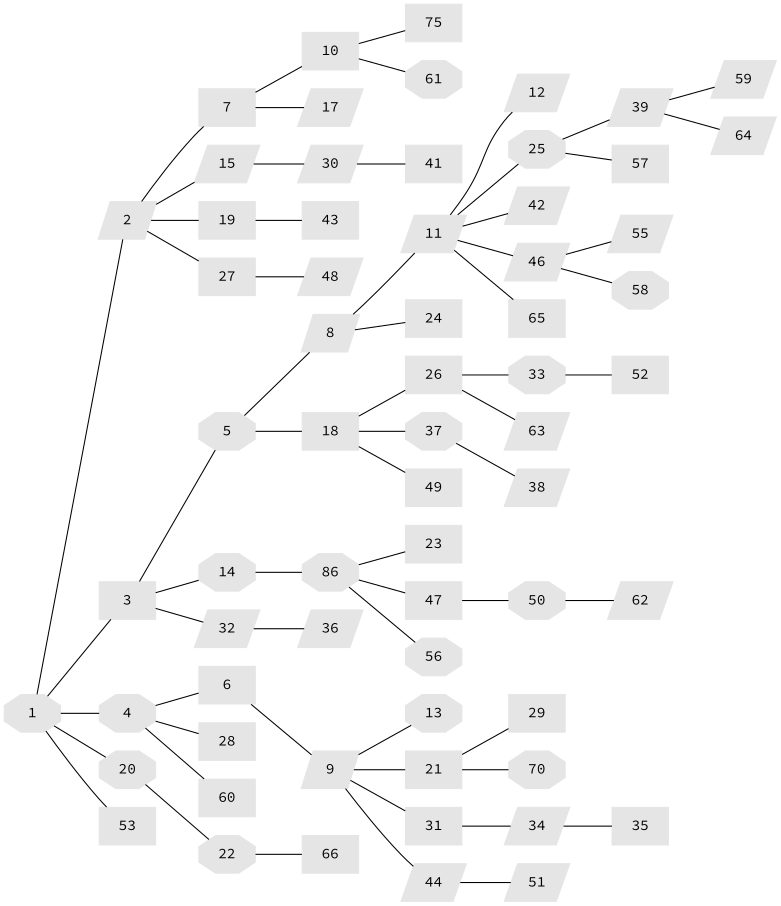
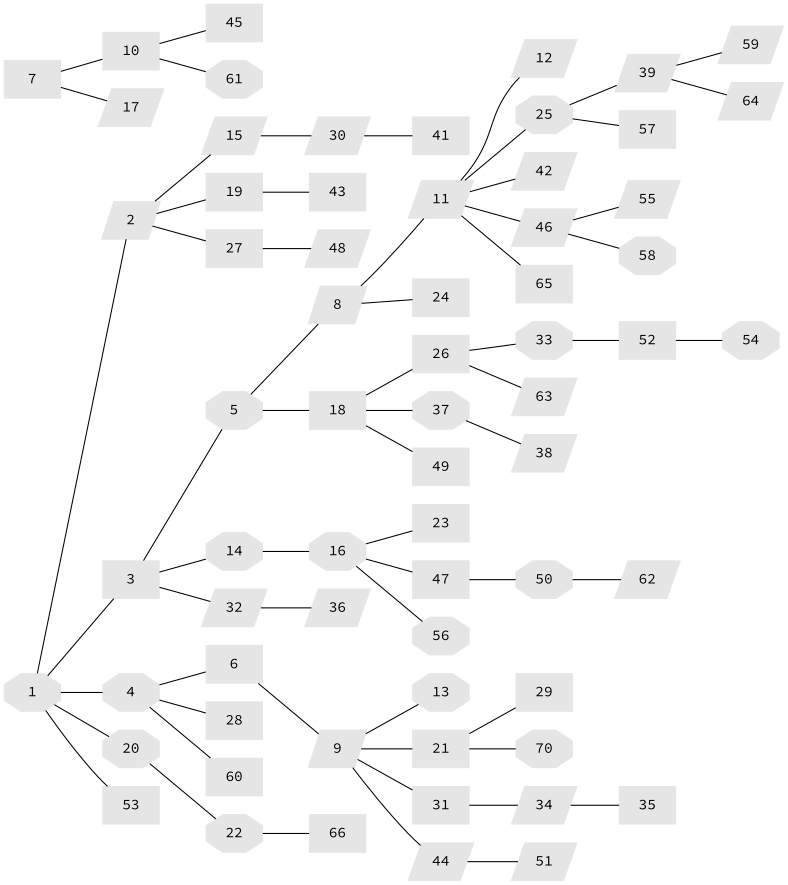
node "75": label "75" -> "45"
edge "7" -- "2": removed
node "54": added
node "86": label "86" -> "16"
